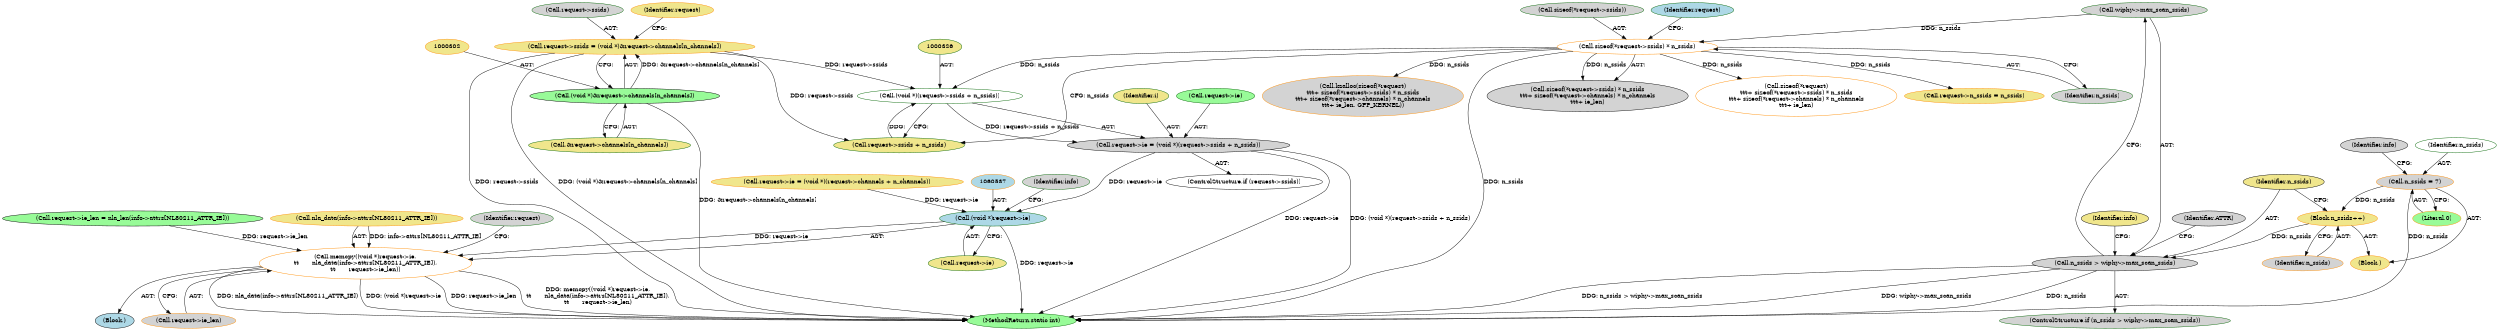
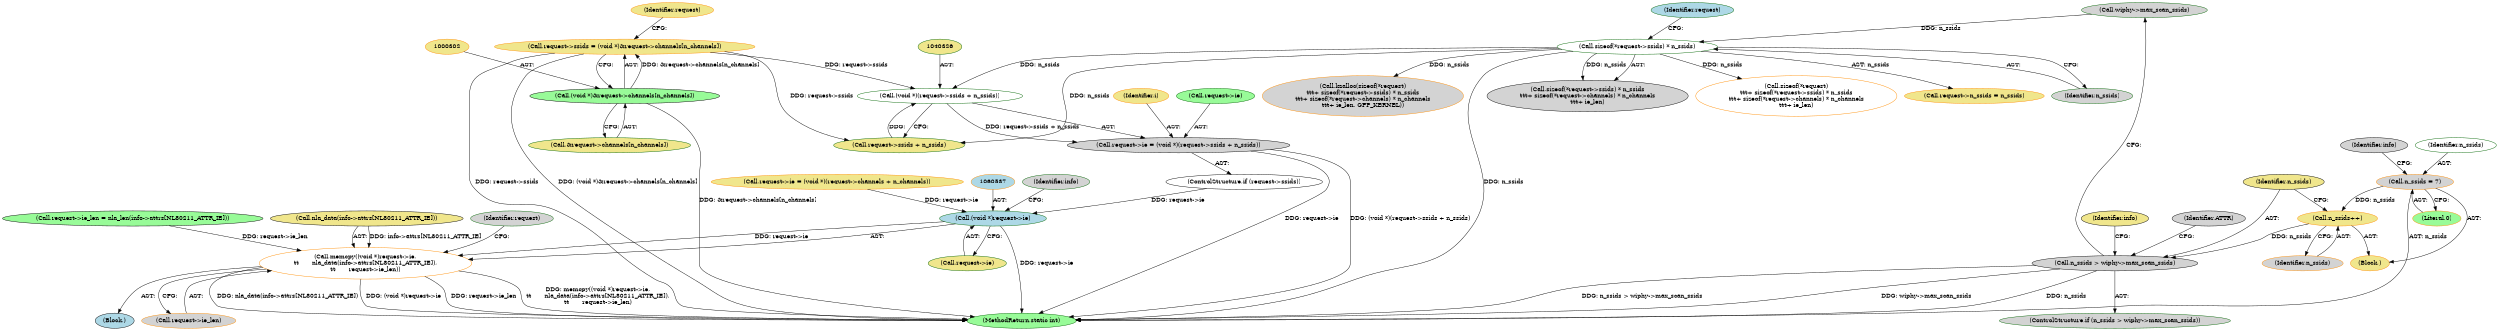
node "(Call,request->ssids)": removed
node "(Call,sizeof(*request->ssids))": removed
node "1000326": label "1000326" -> "1040326"
node "(Call,sizeof(*request->ssids) * n_ssids)": color darkorange -> darkgreen
edge "(Call,sizeof(*request->ssids) * n_ssids)" -> "(Call,request->n_ssids = n_ssids)": label "DDG: n_ssids" -> "AST: n_ssids"
edge "(Call,sizeof(*request->ssids) * n_ssids)" -> "(Call,request->ssids + n_ssids)": label "CFG: n_ssids" -> "DDG: n_ssids"
node "(Identifier,i)": color darkgreen -> darkorange
edge "(Call,wiphy->max_scan_ssids)" -> "(Call,n_ssids > wiphy->max_scan_ssids)": removed, label "AST:"
edge "(Call,request->ie = (void *)(request->ssids + n_ssids))" -> "(Call,(void *)request->ie)": now "(ControlStructure,if (request->ssids))" -> "(Call,(void *)request->ie)"
node "(Call,nla_data(info->attrs[NL80211_ATTR_IE]))": color darkorange -> black
node "(Block,n_ssids++)": label "(Block,n_ssids++)" -> "(Call,n_ssids++)"
edge "(Call,n_ssids = 7)" -> "(MethodReturn,static int)": label "DDG: n_ssids" -> "AST: n_ssids"
